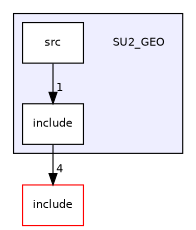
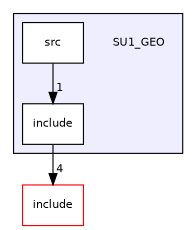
node "SU2_GEO": label "SU2_GEO" -> "SU1_GEO"
